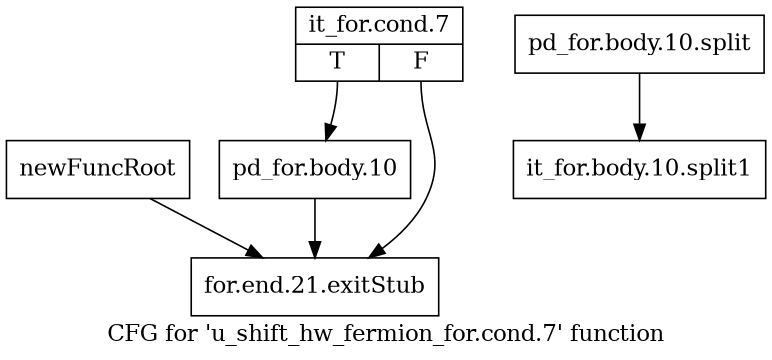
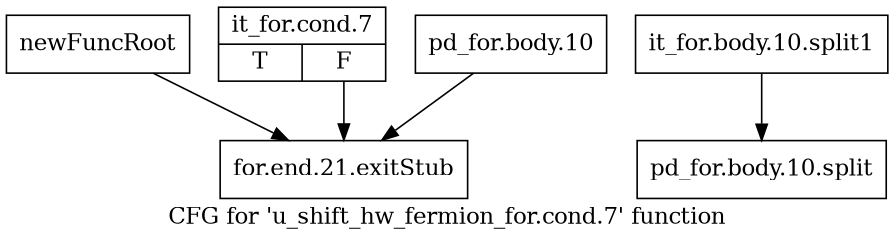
edge "pd_for.body.10.split" -> "it_for.body.10.split1": reversed
edge "it_for.cond.7" -> "pd_for.body.10": removed
